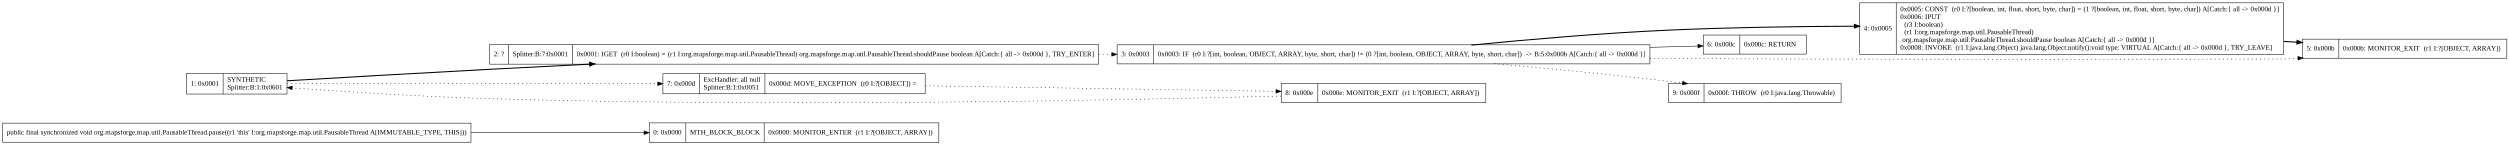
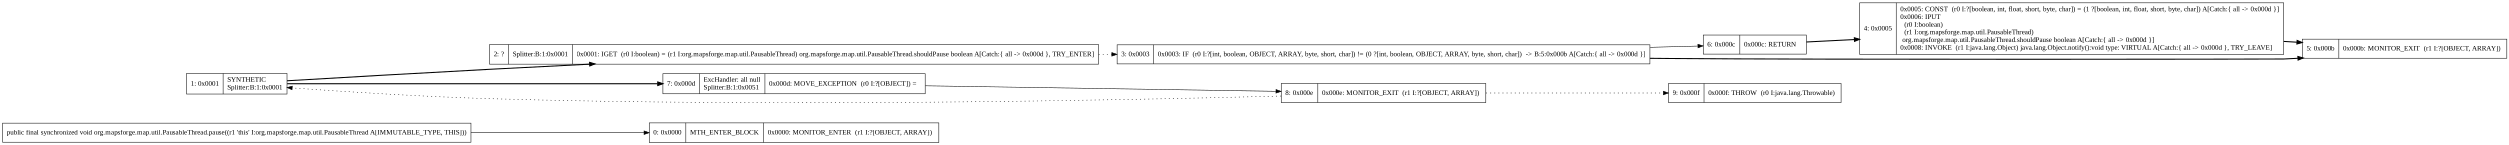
node "4: 0x0005": text "(r3 I:boolean)" -> "(r0 I:boolean)"
edge "3: 0x0003" -> "4: 0x0005": now "6: 0x000c" -> "4: 0x0005"
node "2: ?": text "Splitter:B:7:0x0001" -> "Splitter:B:1:0x0001"
edge "3: 0x0003" -> "5: 0x000b": style dotted -> bold
edge "3: 0x0003" -> "9: 0x000f": now "8: 0x000e" -> "9: 0x000f"
edge "1: 0x0001" -> "7: 0x000d": style dotted -> bold
node "1: 0x0001": text "Splitter:B:1:0x0601" -> "Splitter:B:1:0x0001"
edge "7: 0x000d" -> "8: 0x000e": style dotted -> solid
node "0: 0x0000": text "MTH_BLOCK_BLOCK" -> "MTH_ENTER_BLOCK"
